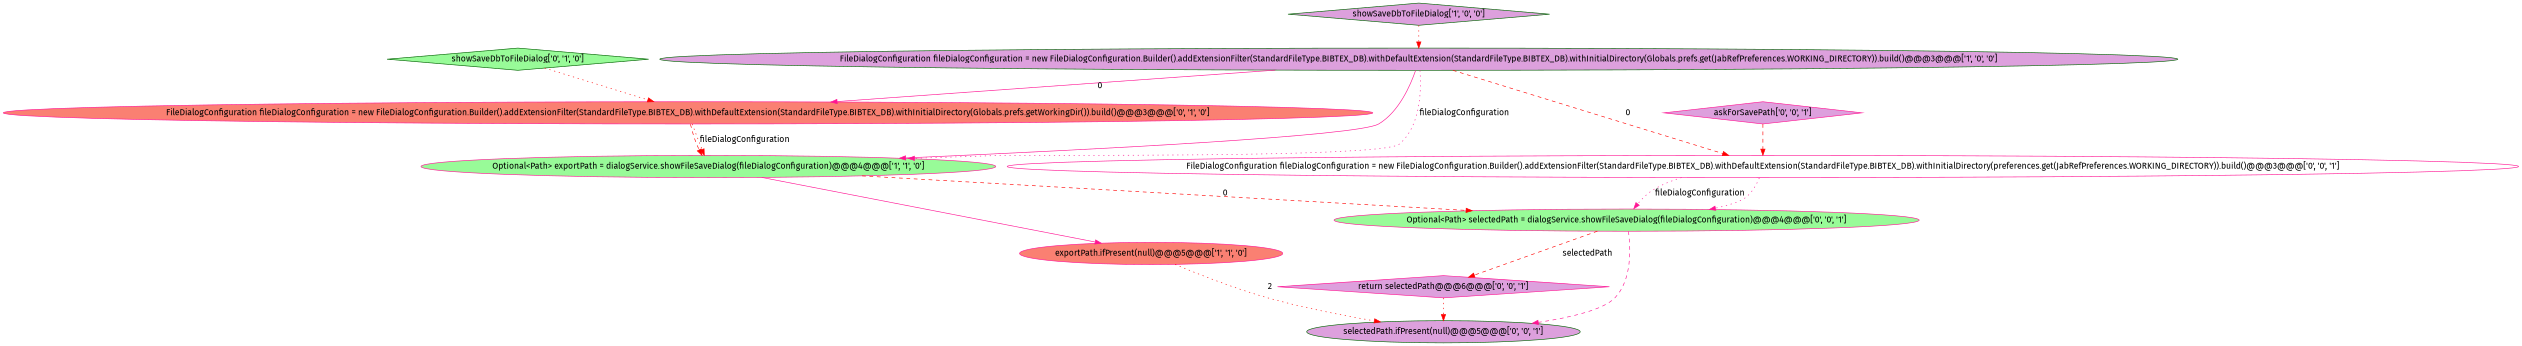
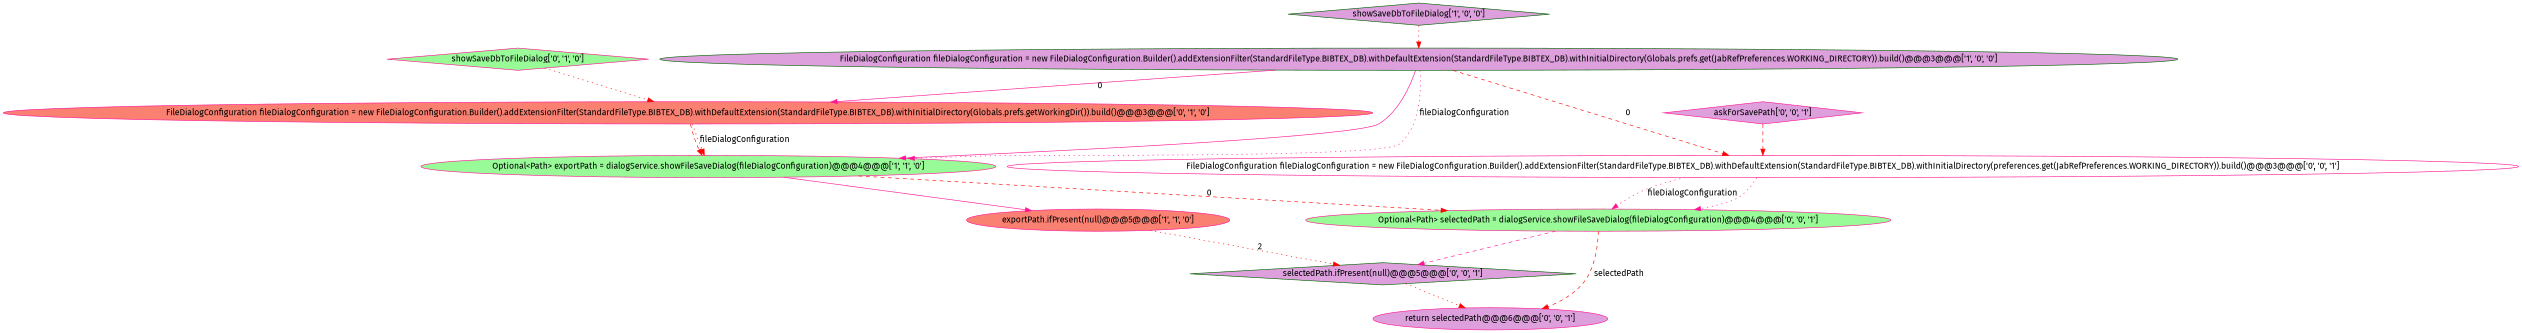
node "showSaveDbToFileDialog['0', '1', '0']": color darkgreen -> deeppink
node "return selectedPath@@@6@@@['0', '0', '1']": shape diamond -> ellipse
edge "return selectedPath@@@6@@@['0', '0', '1']" -> "selectedPath.ifPresent(null)@@@5@@@['0', '0', '1']": reversed
node "selectedPath.ifPresent(null)@@@5@@@['0', '0', '1']": shape ellipse -> diamond
